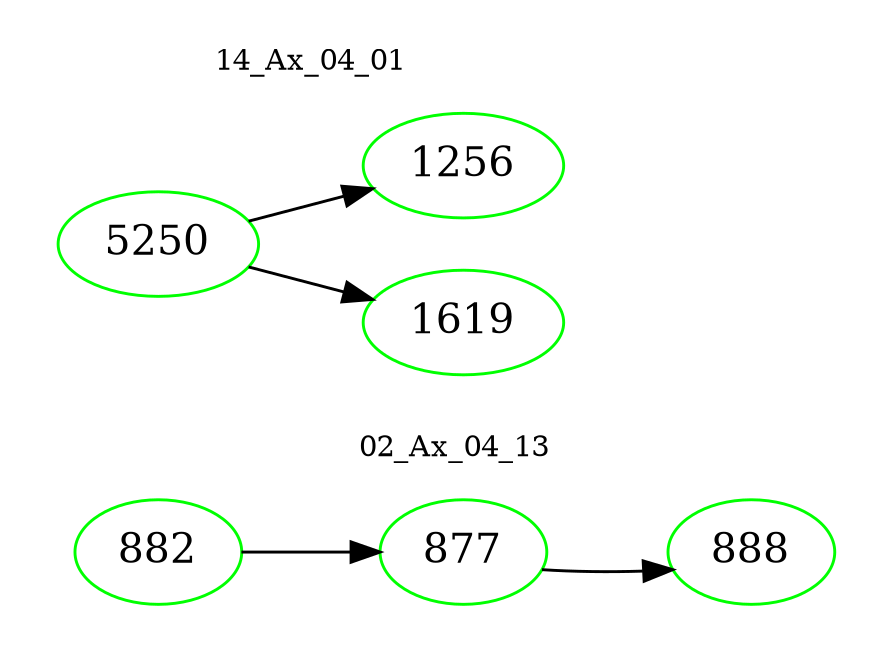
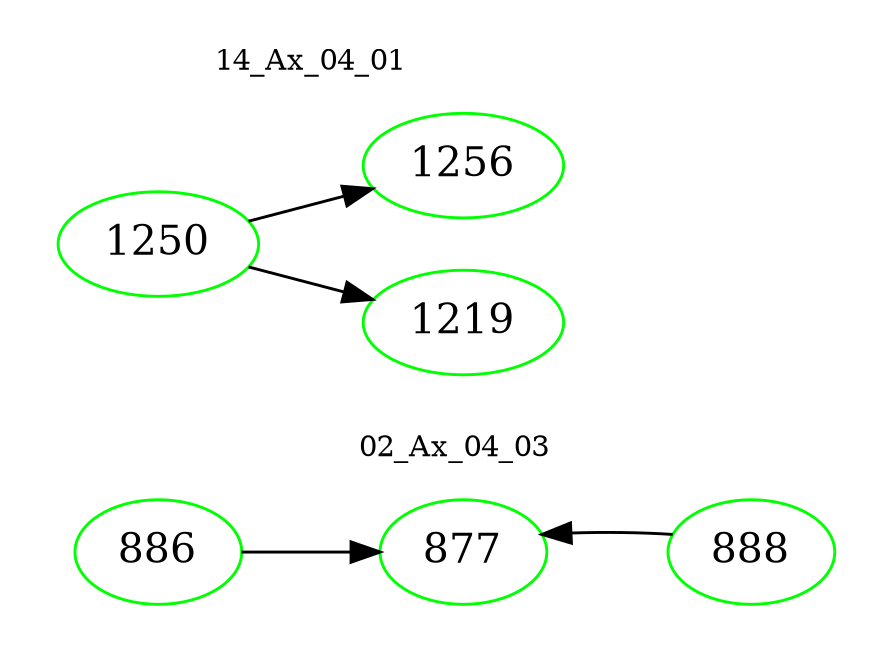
node "5250": label "5250" -> "1250"
node "1619": label "1619" -> "1219"
cluster "02_Ax_04_13": label "02_Ax_04_13" -> "02_Ax_04_03"
node "882": label "882" -> "886"
edge "877" -> "888": reversed
